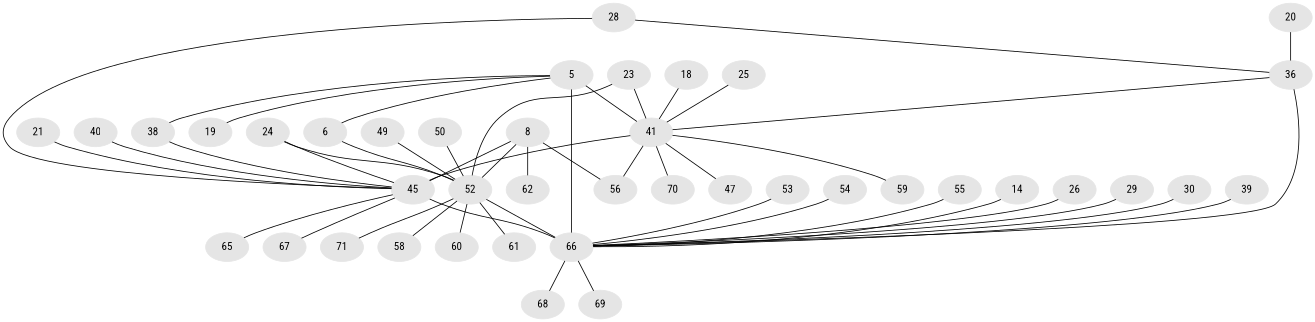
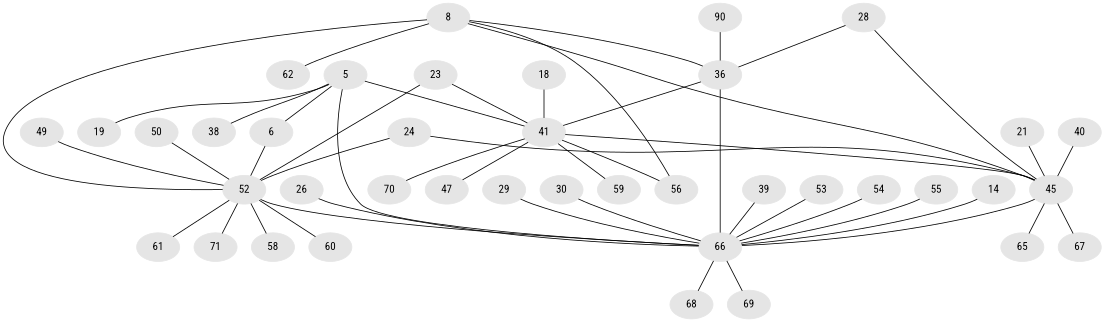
node "20": label "20" -> "90"
edge "8" -- "36": added
node "25": removed
edge "38" -- "45": removed
